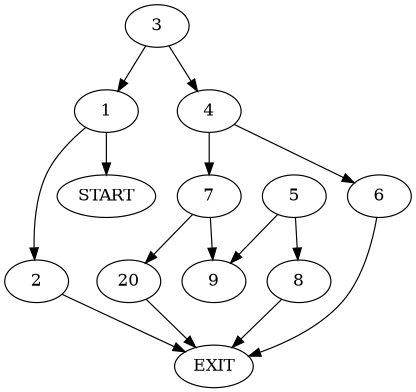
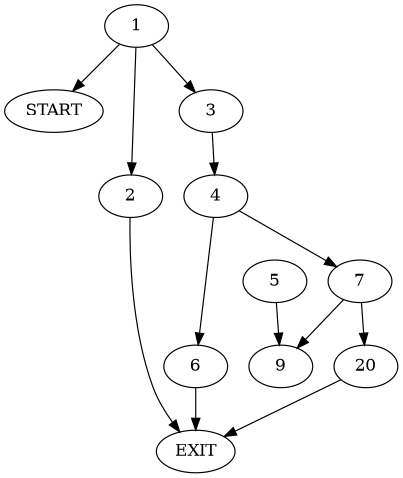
edge "3" -> "1": reversed
node "8": removed
